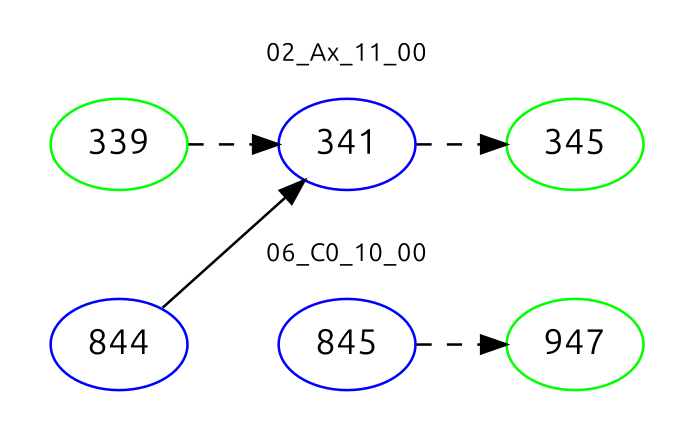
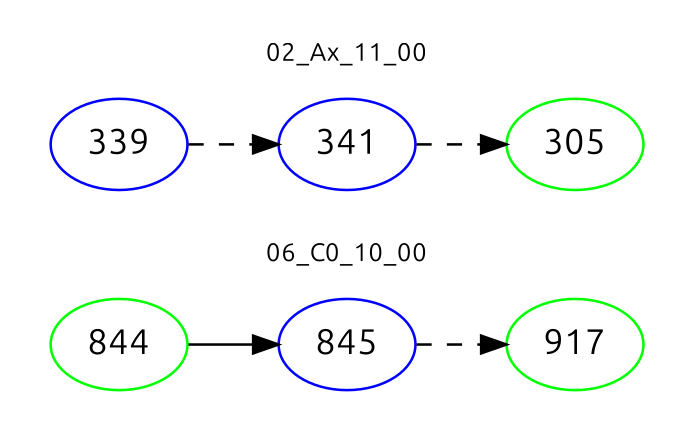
node "339": color green -> blue
node "345": label "345" -> "305"
edge "844" -> "341": now "844" -> "845"
node "844": color blue -> green
node "947": label "947" -> "917"
